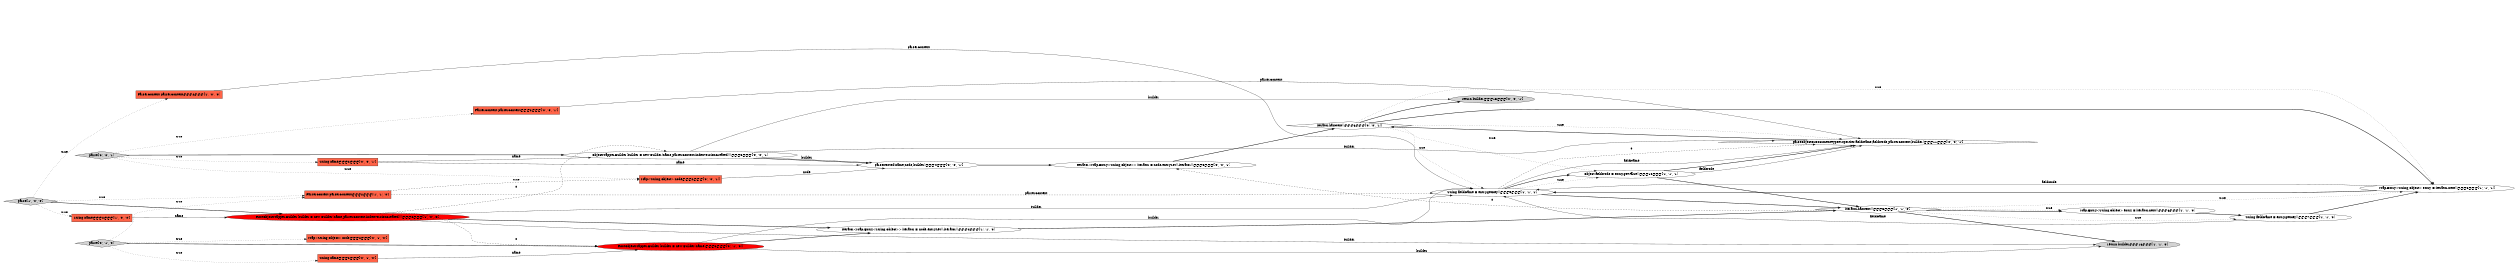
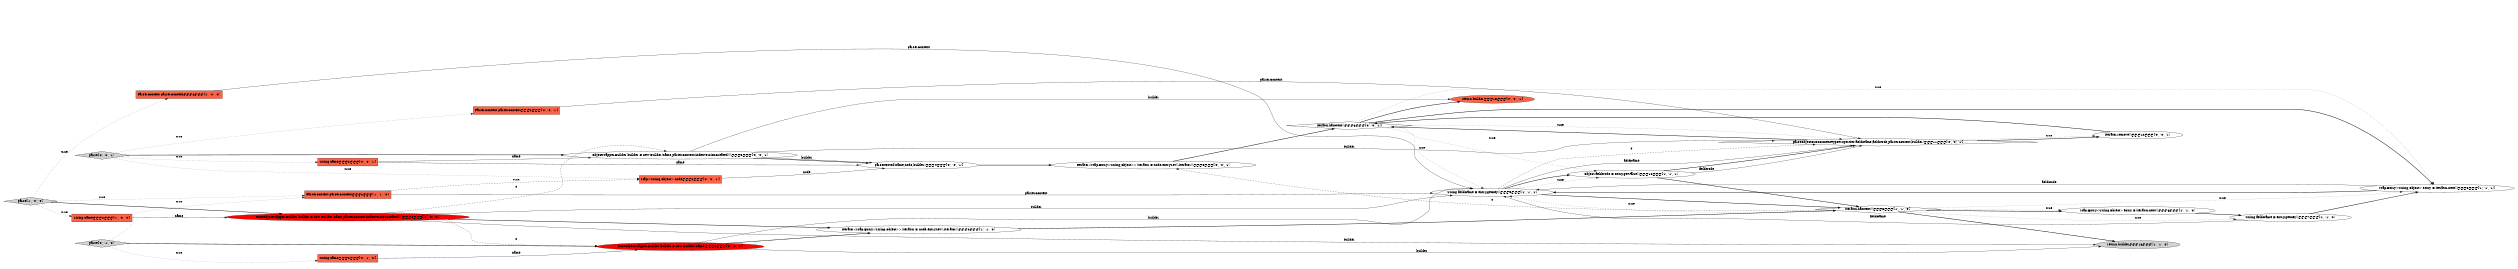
node "return builder@@@15@@@['0', '0', '1']": fillcolor lightgray -> tomato
node "iterator.remove()@@@12@@@['0', '0', '1']": added
edge "ParserContext parserContext@@@2@@@['1', '1', '0']" -> "String fieldName = entry.getKey()@@@9@@@['1', '1', '1']": style dashed -> solid
edge "iterator.hasNext()@@@5@@@['1', '1', '0']" -> "String fieldName = entry.getKey()@@@9@@@['1', '1', '1']": added, label "true"
node "Map<String,Object> node@@@2@@@['0', '1', '0']": removed
